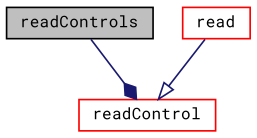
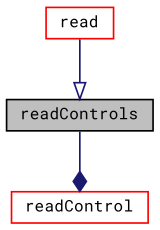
edge "read" -> "readControl": now "read" -> "readControls"
